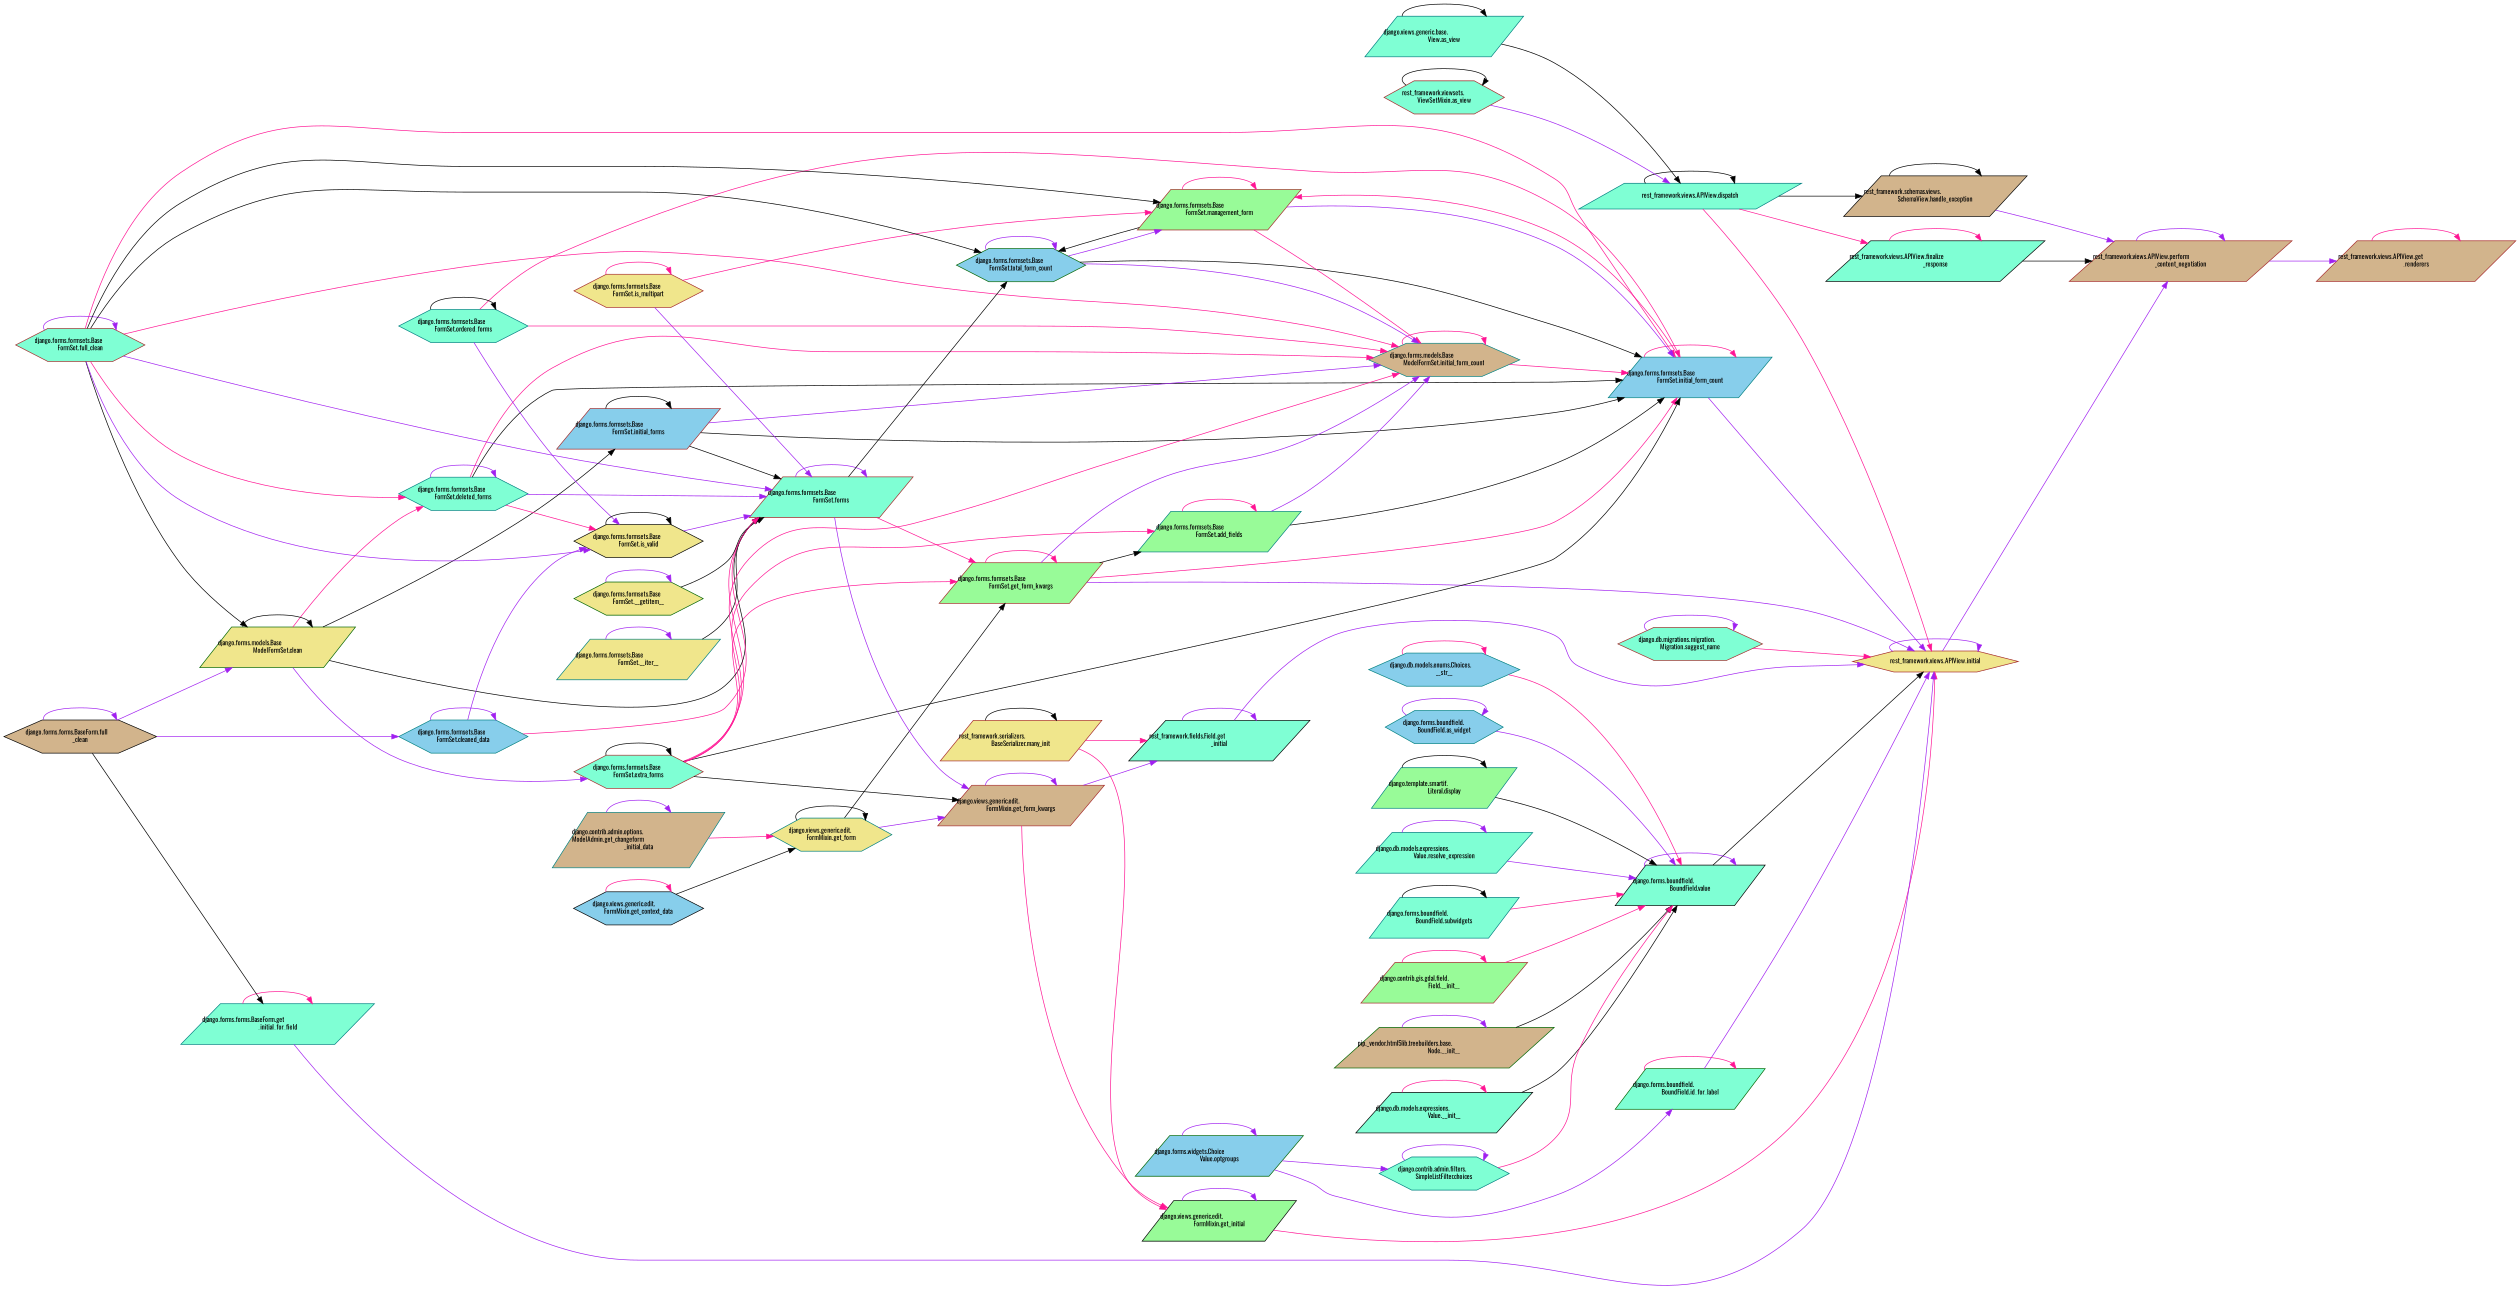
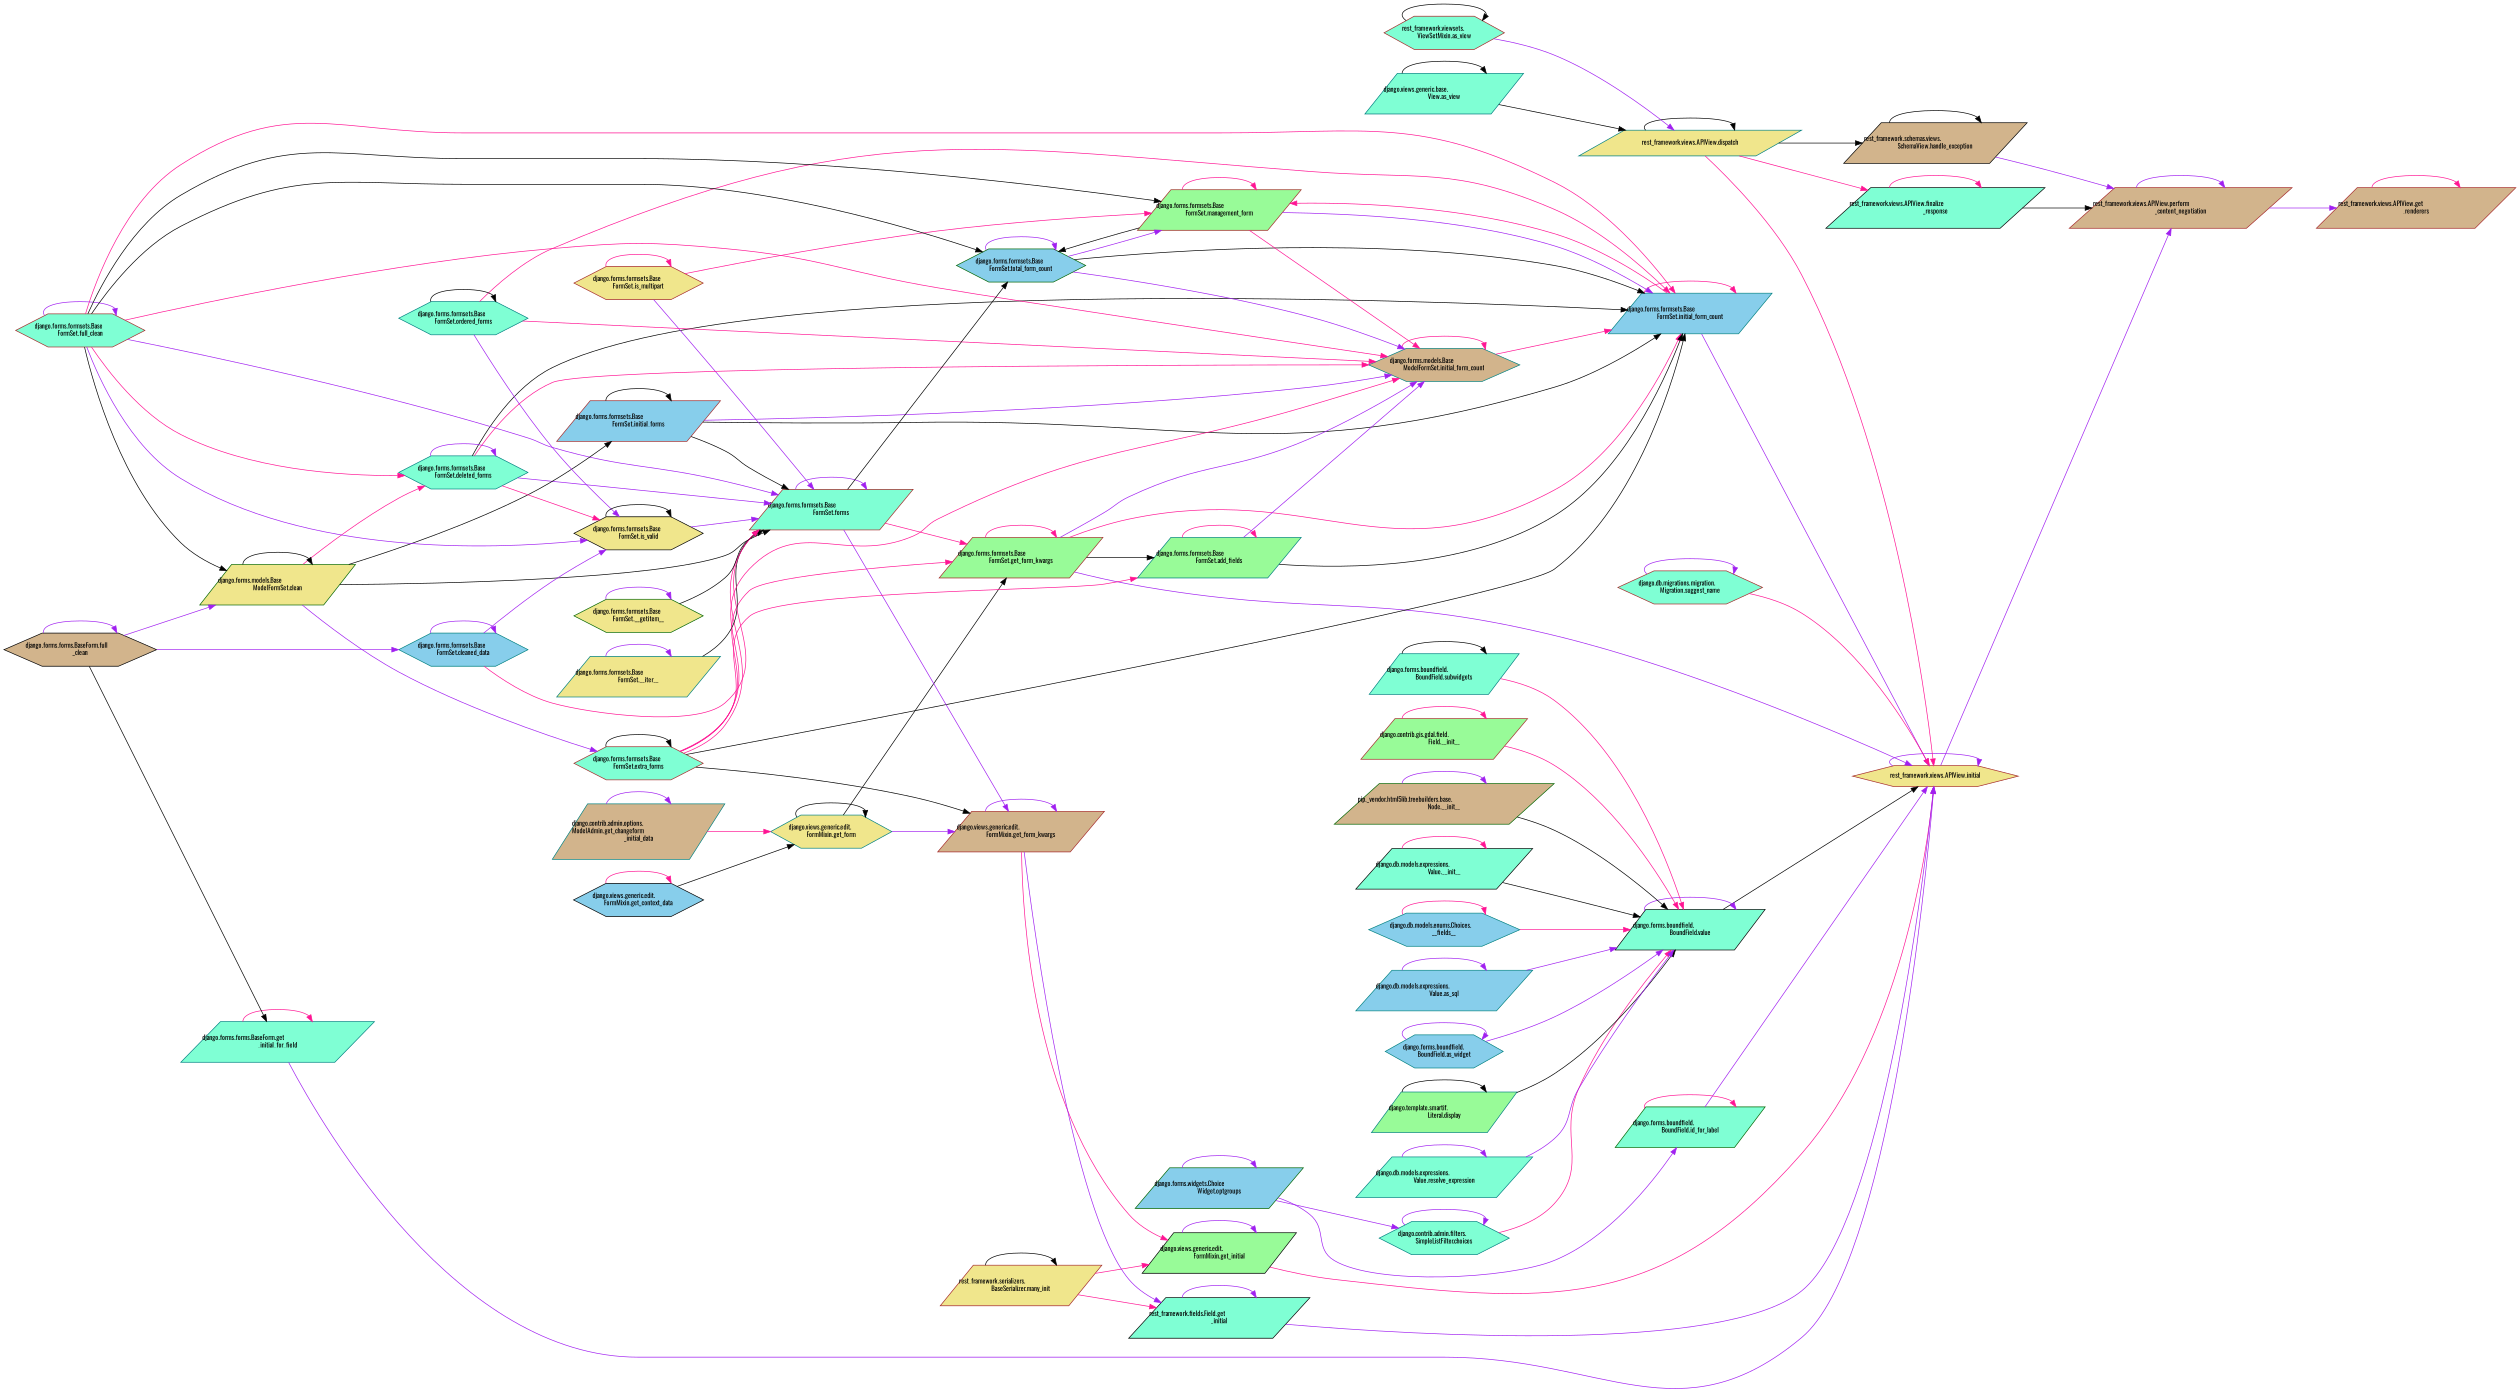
node "rest_framework.views.APIView.dispatch": fillcolor aquamarine -> khaki
node "django.db.models.enums.Choices. __str__": label "django.db.models.enums.Choices. __str__" -> "django.db.models.enums.Choices. __fields__"
node "django.db.models.expressions. Value.as_sql": added
node "django.forms.widgets.Choice Value.optgroups": label "django.forms.widgets.Choice Value.optgroups" -> "django.forms.widgets.Choice Widget.optgroups"
